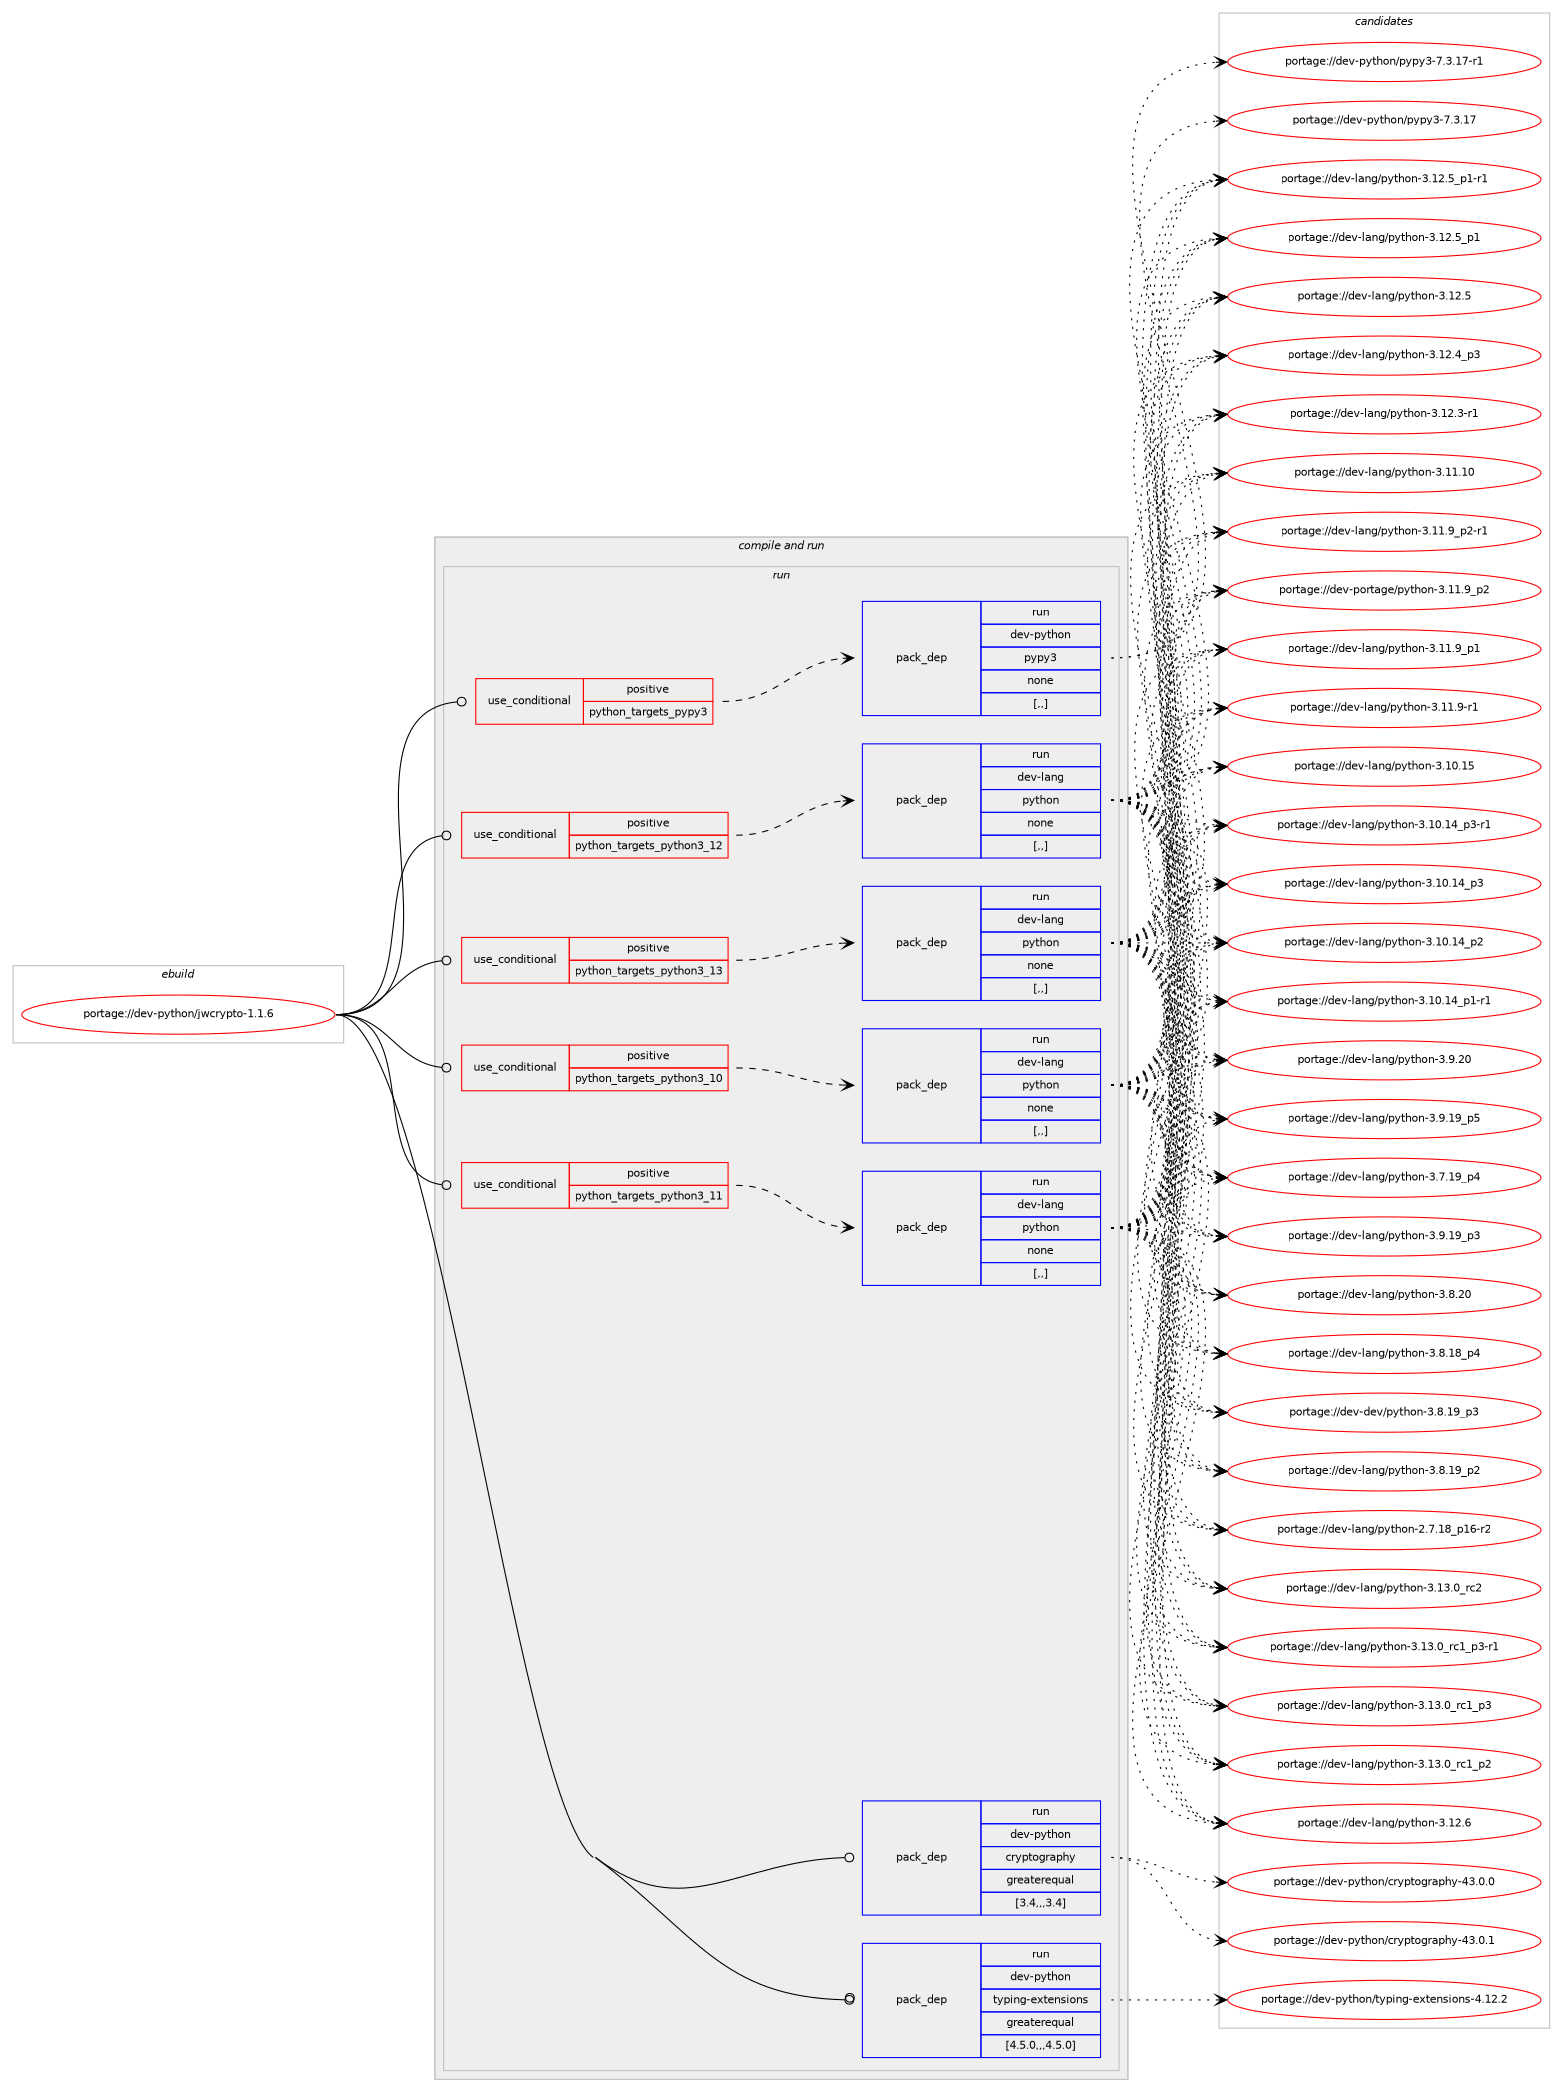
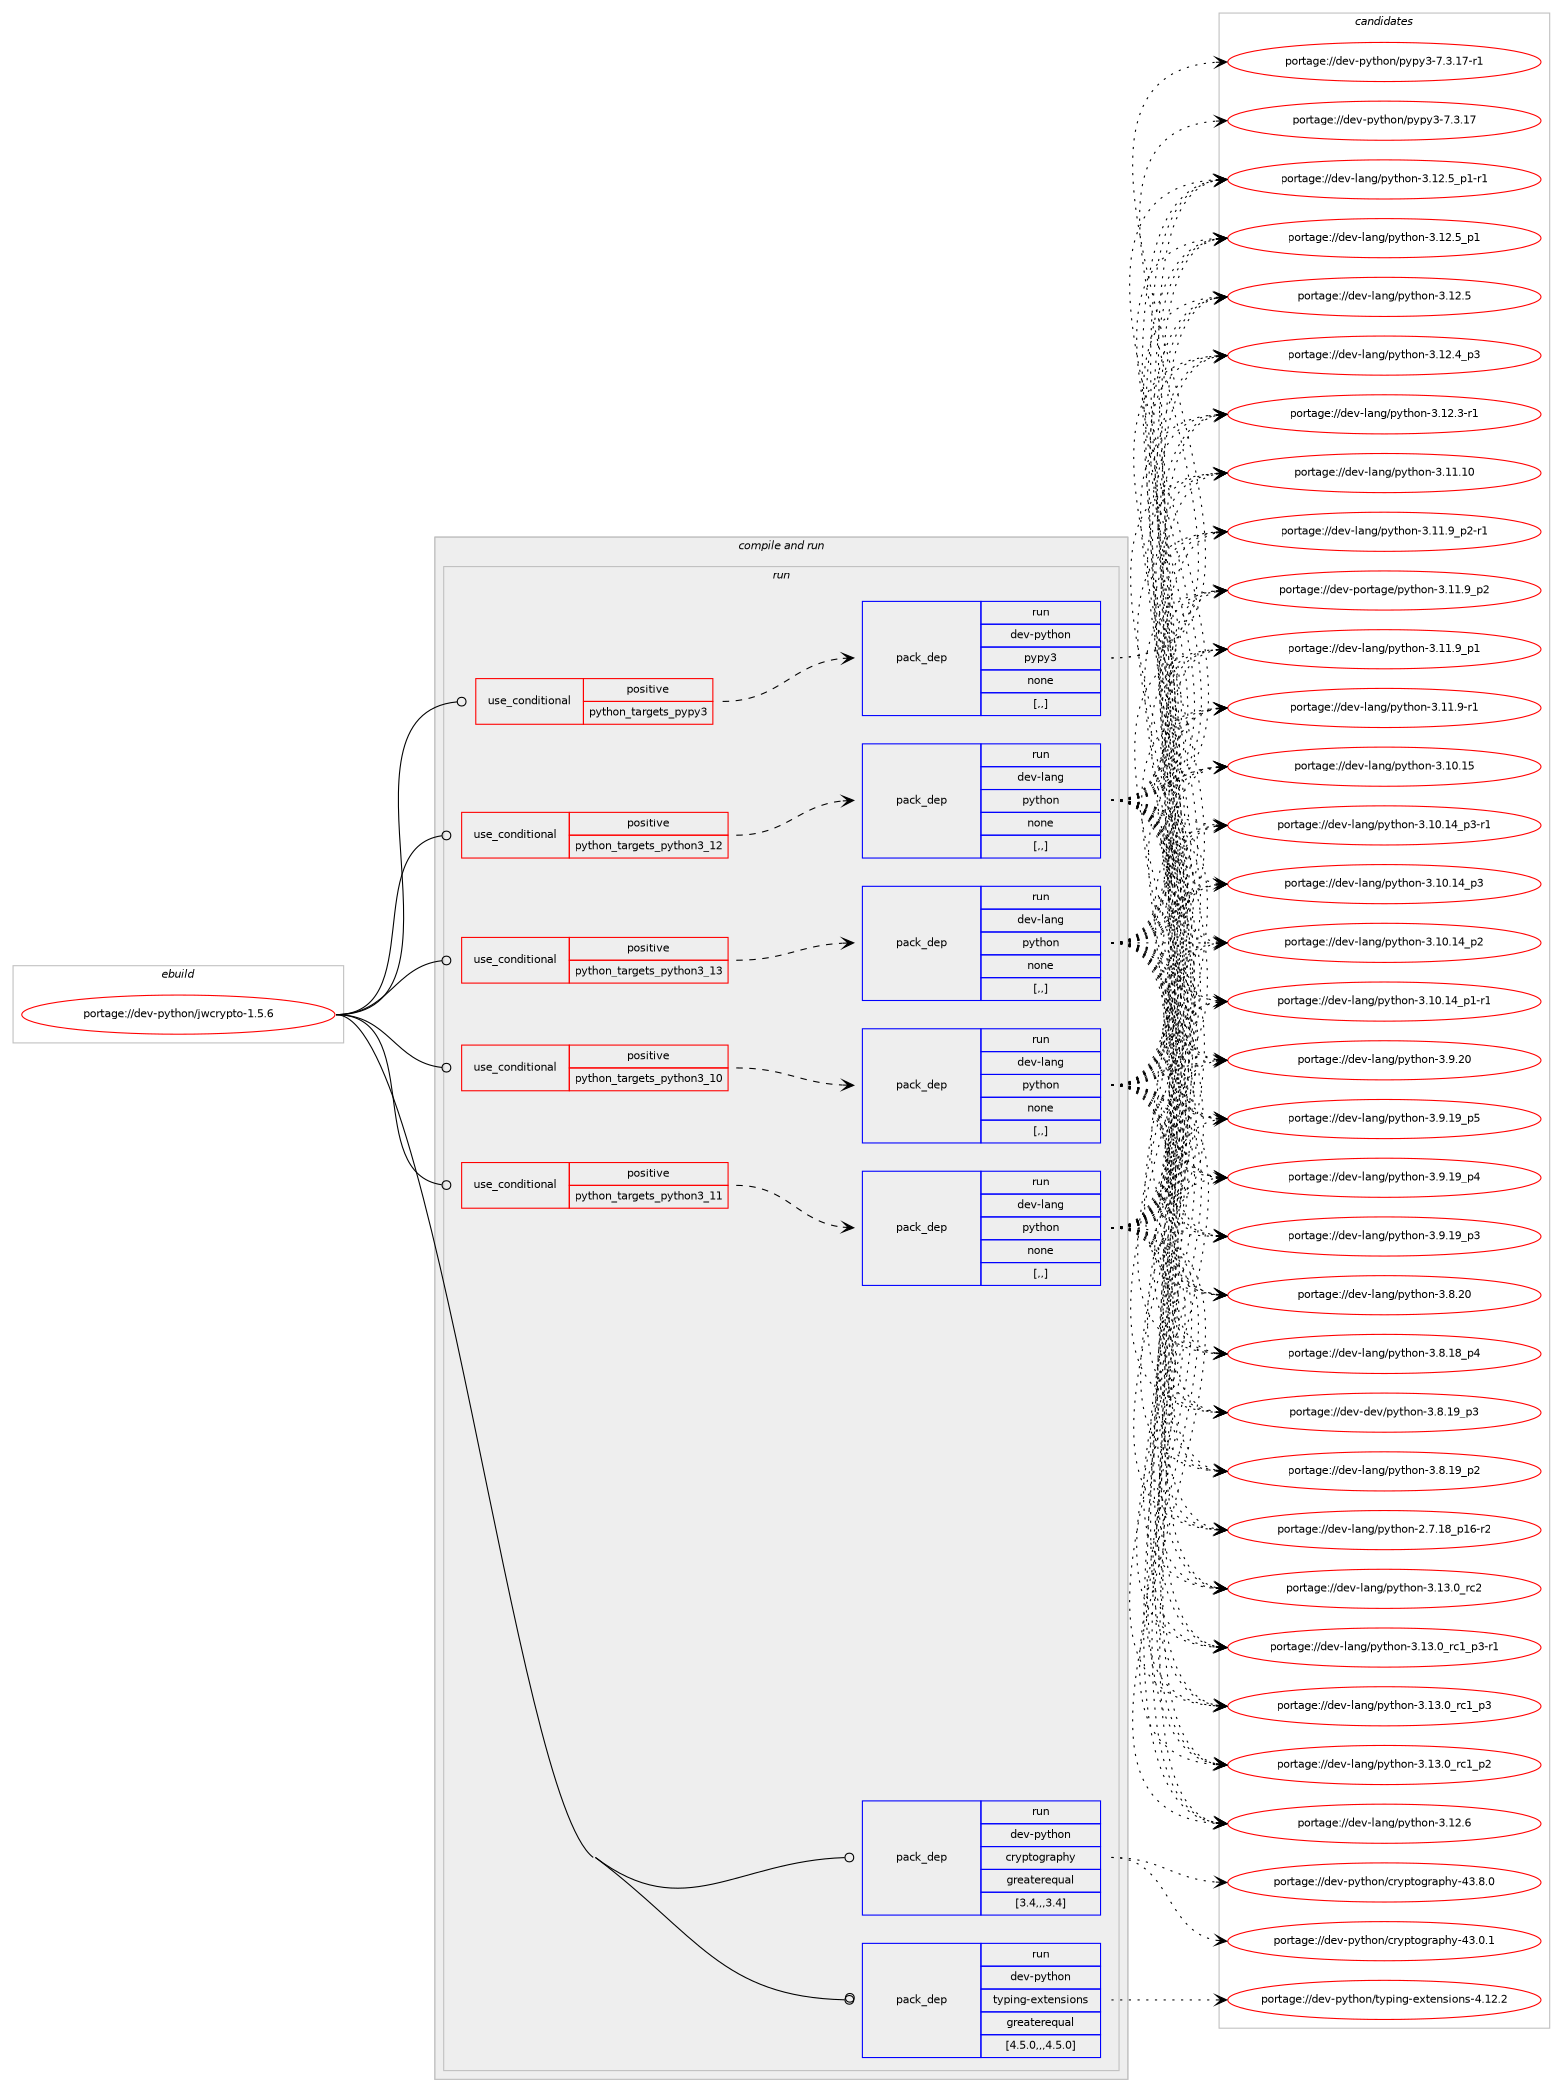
node "portage://dev-python/jwcrypto-1.1.6": label "portage://dev-python/jwcrypto-1.1.6" -> "portage://dev-python/jwcrypto-1.5.6"
node "portage://dev-lang/python-3.7.19_p4": label "portage://dev-lang/python-3.7.19_p4" -> "portage://dev-lang/python-3.9.19_p4"
node "portage://dev-python/cryptography-43.0.0": label "portage://dev-python/cryptography-43.0.0" -> "portage://dev-python/cryptography-43.8.0"
